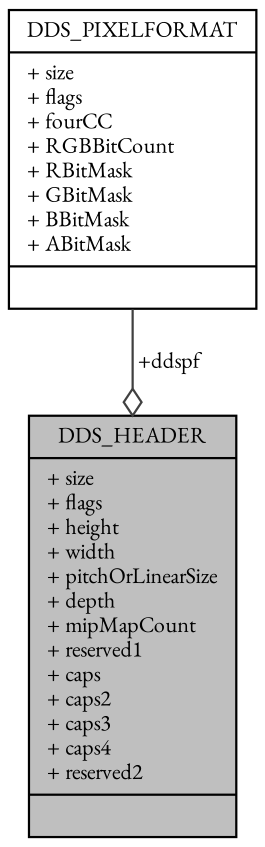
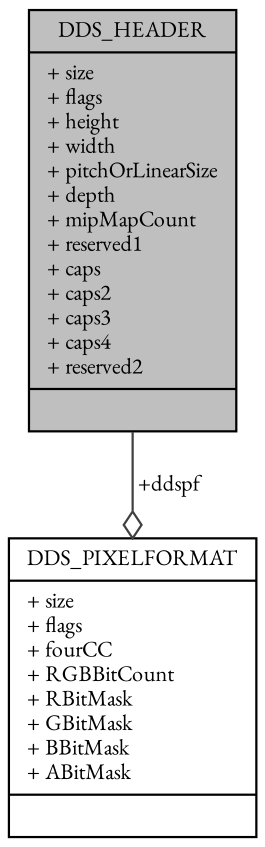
edge "DDS_PIXELFORMAT" -> "DDS_HEADER": reversed
